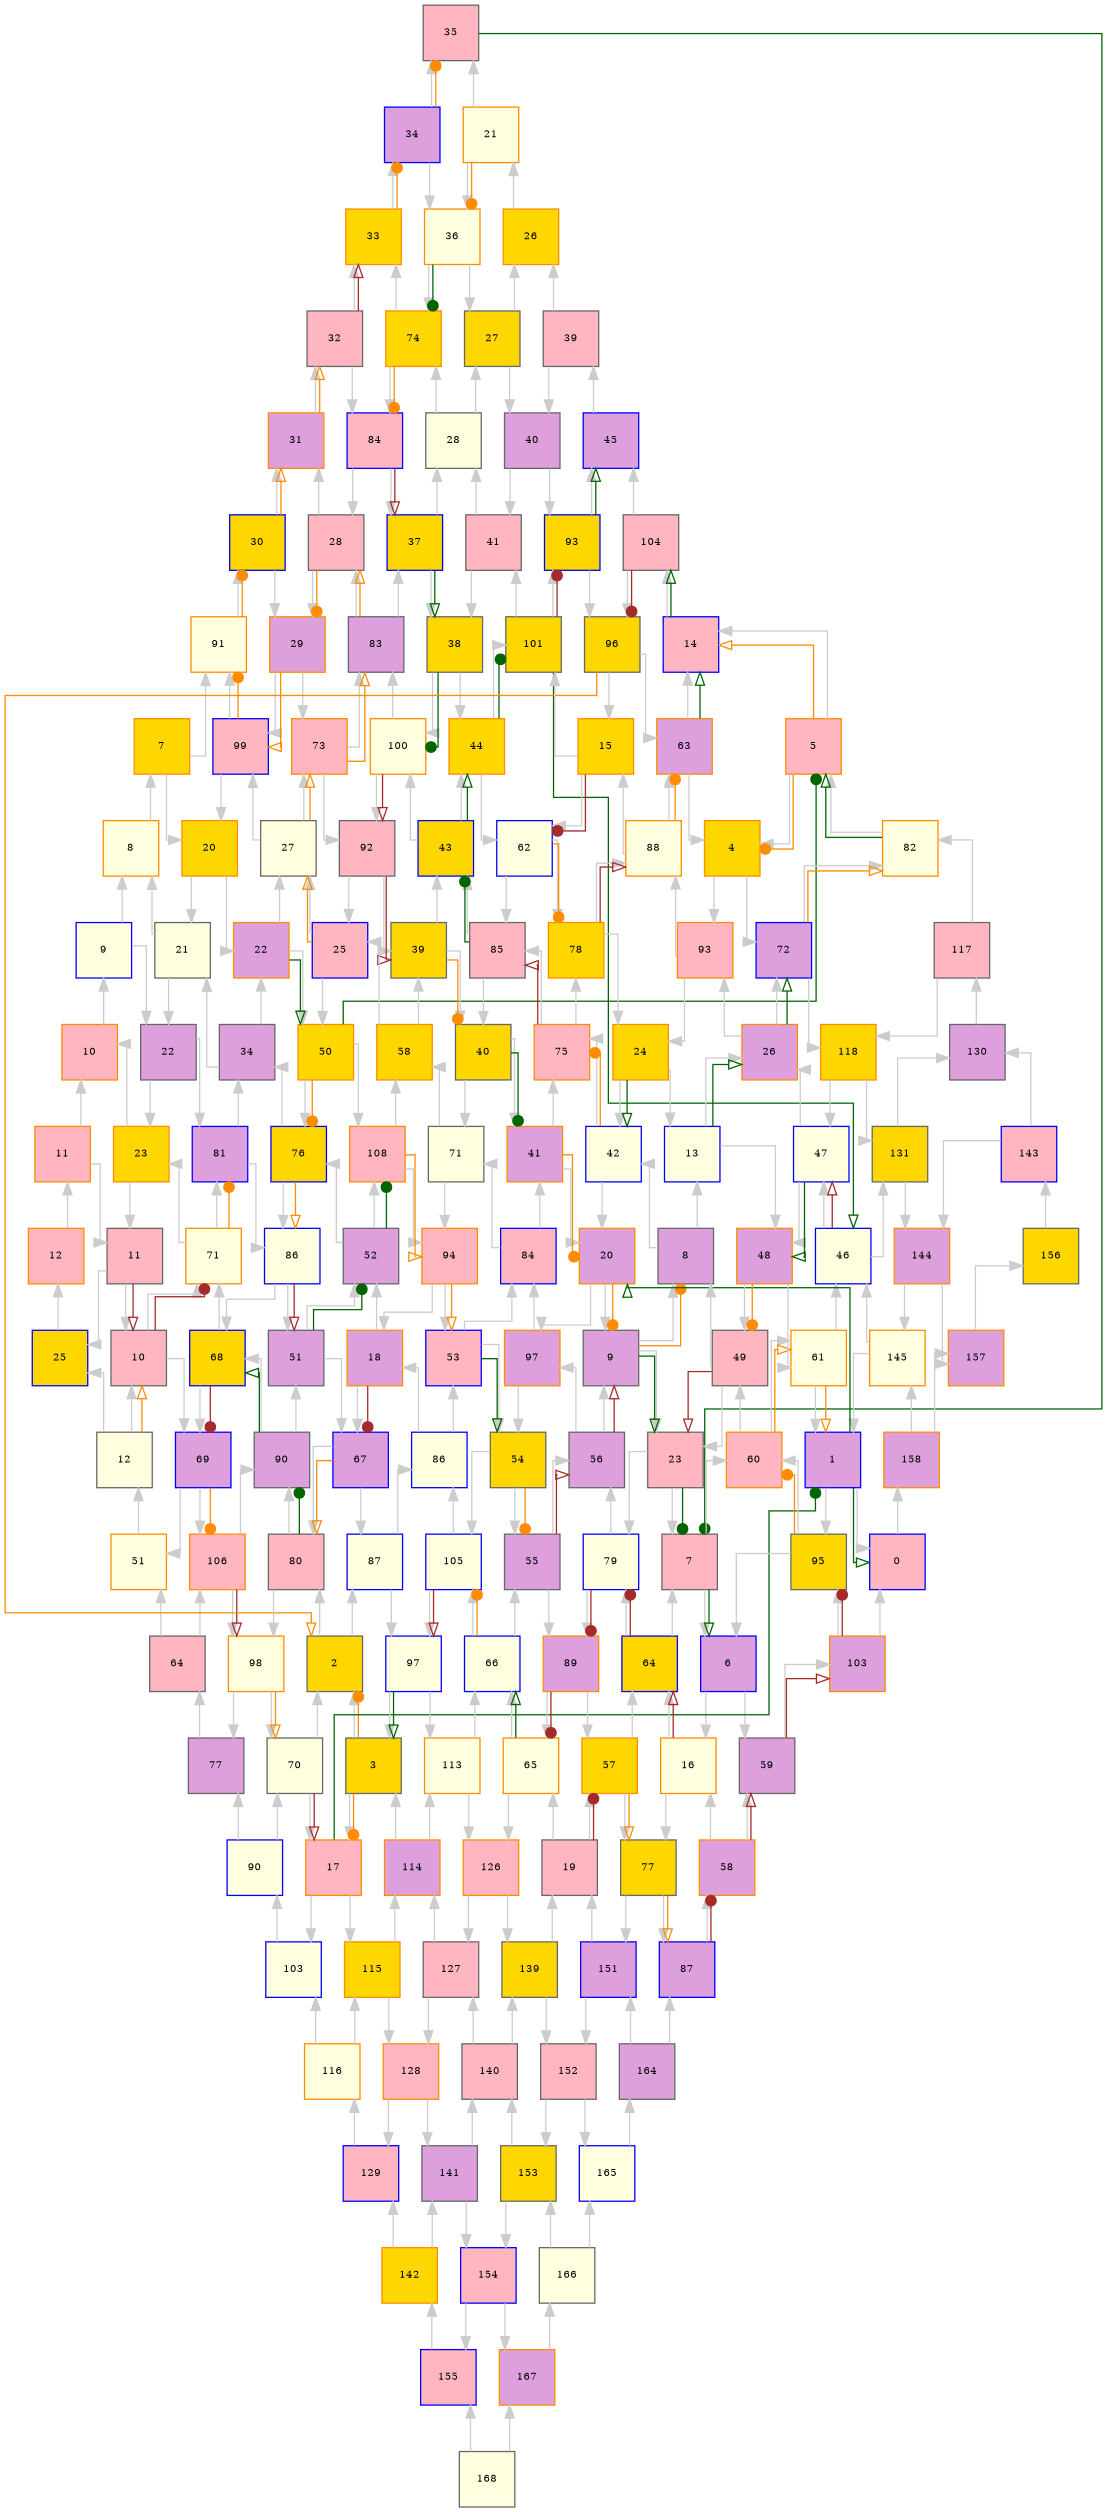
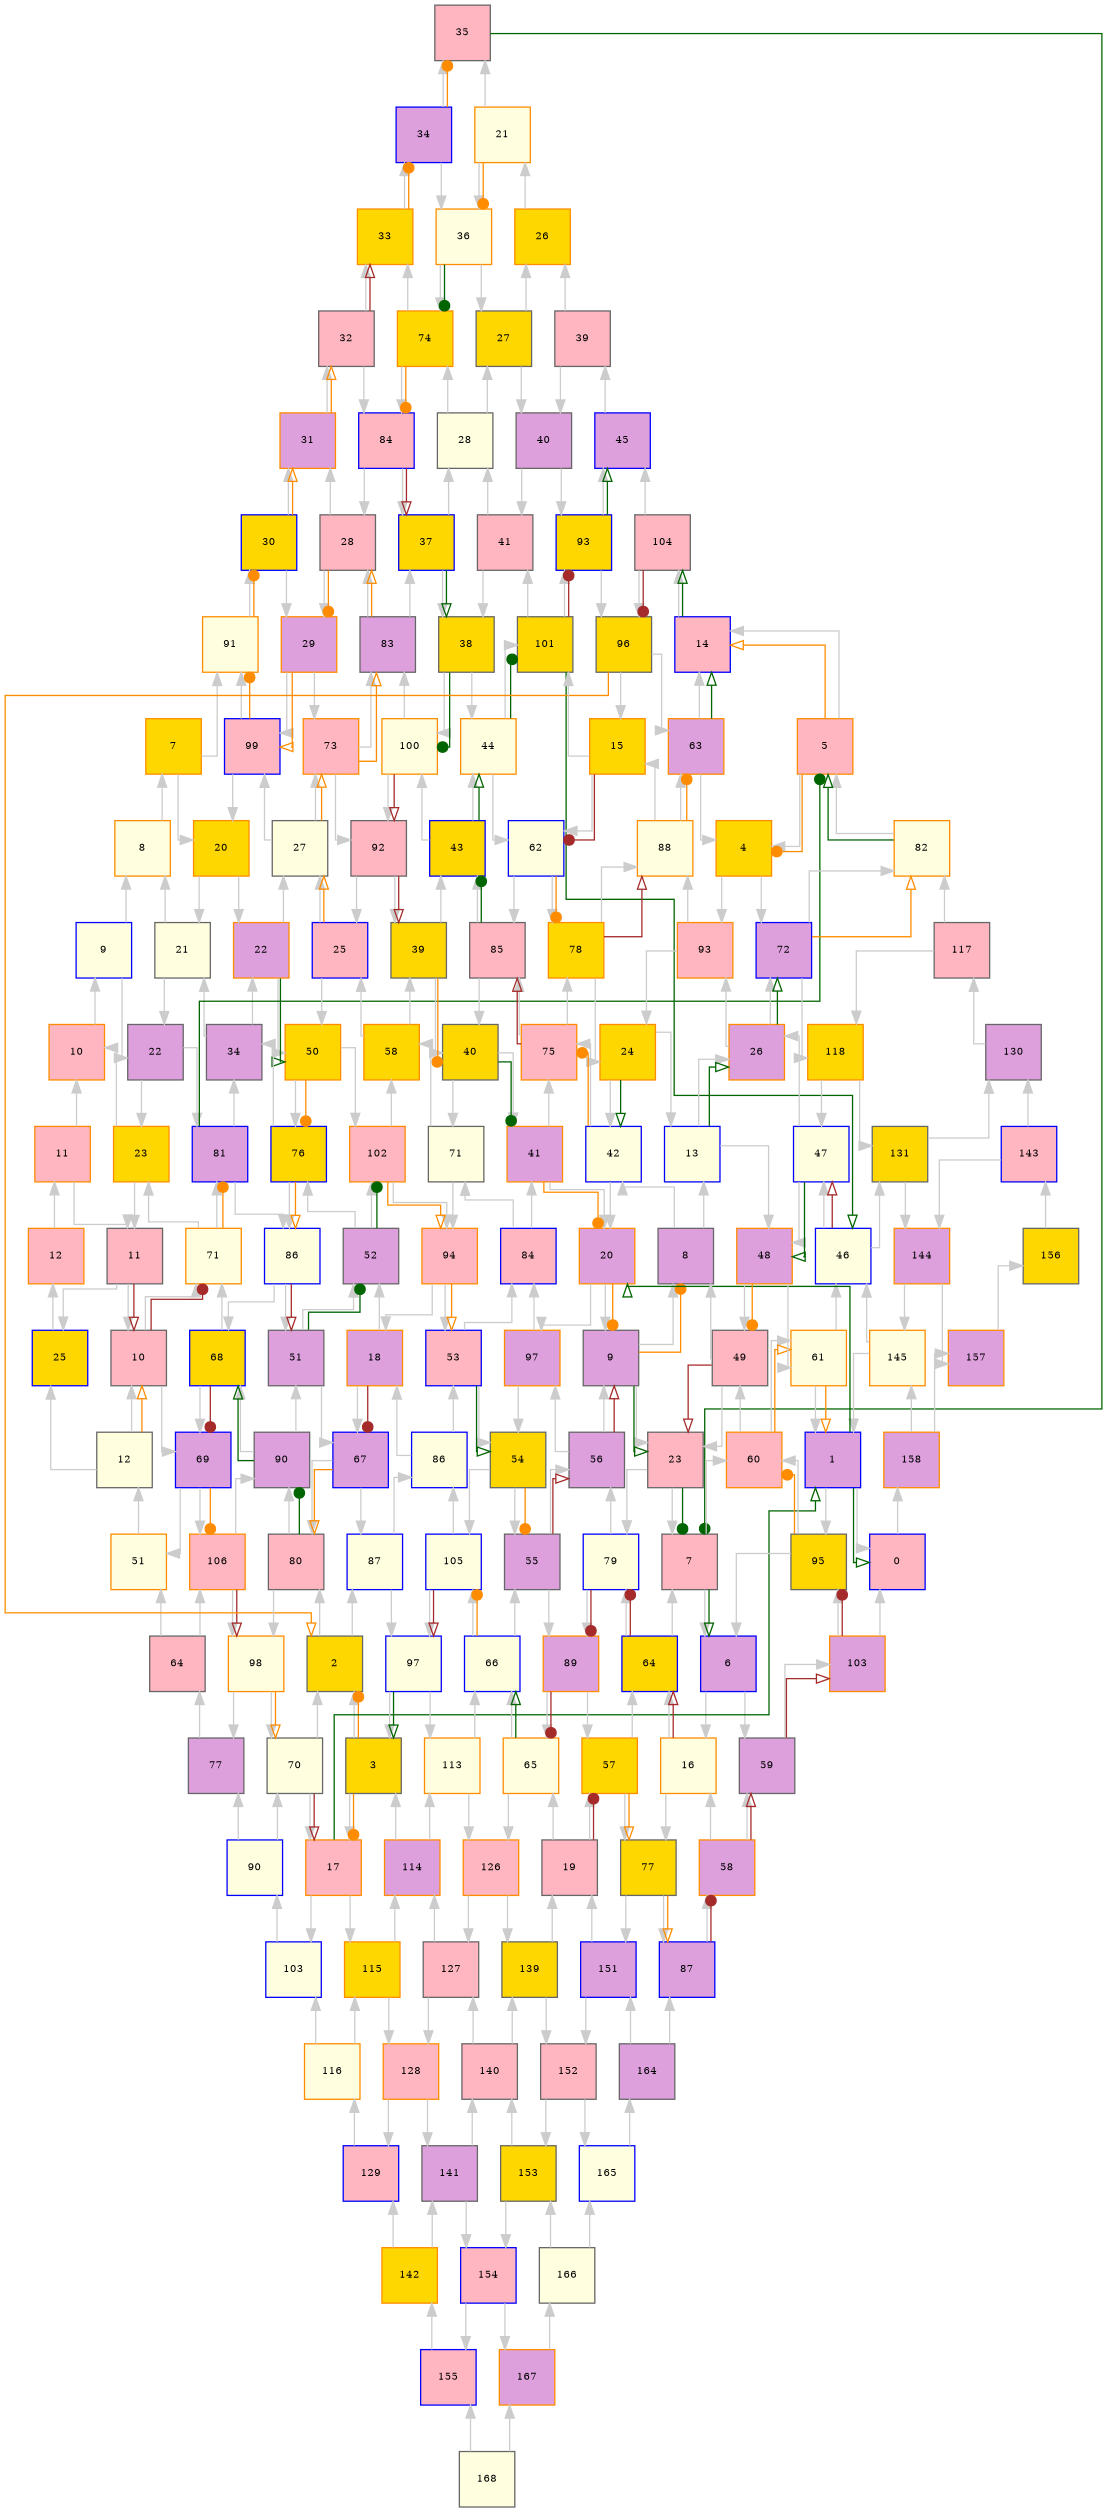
node "44": fillcolor gold -> lightyellow
edge "50" -> "5": now "81" -> "5"
node "108": label "108" -> "102"
edge "17" -> "1": arrowhead dot -> onormal
